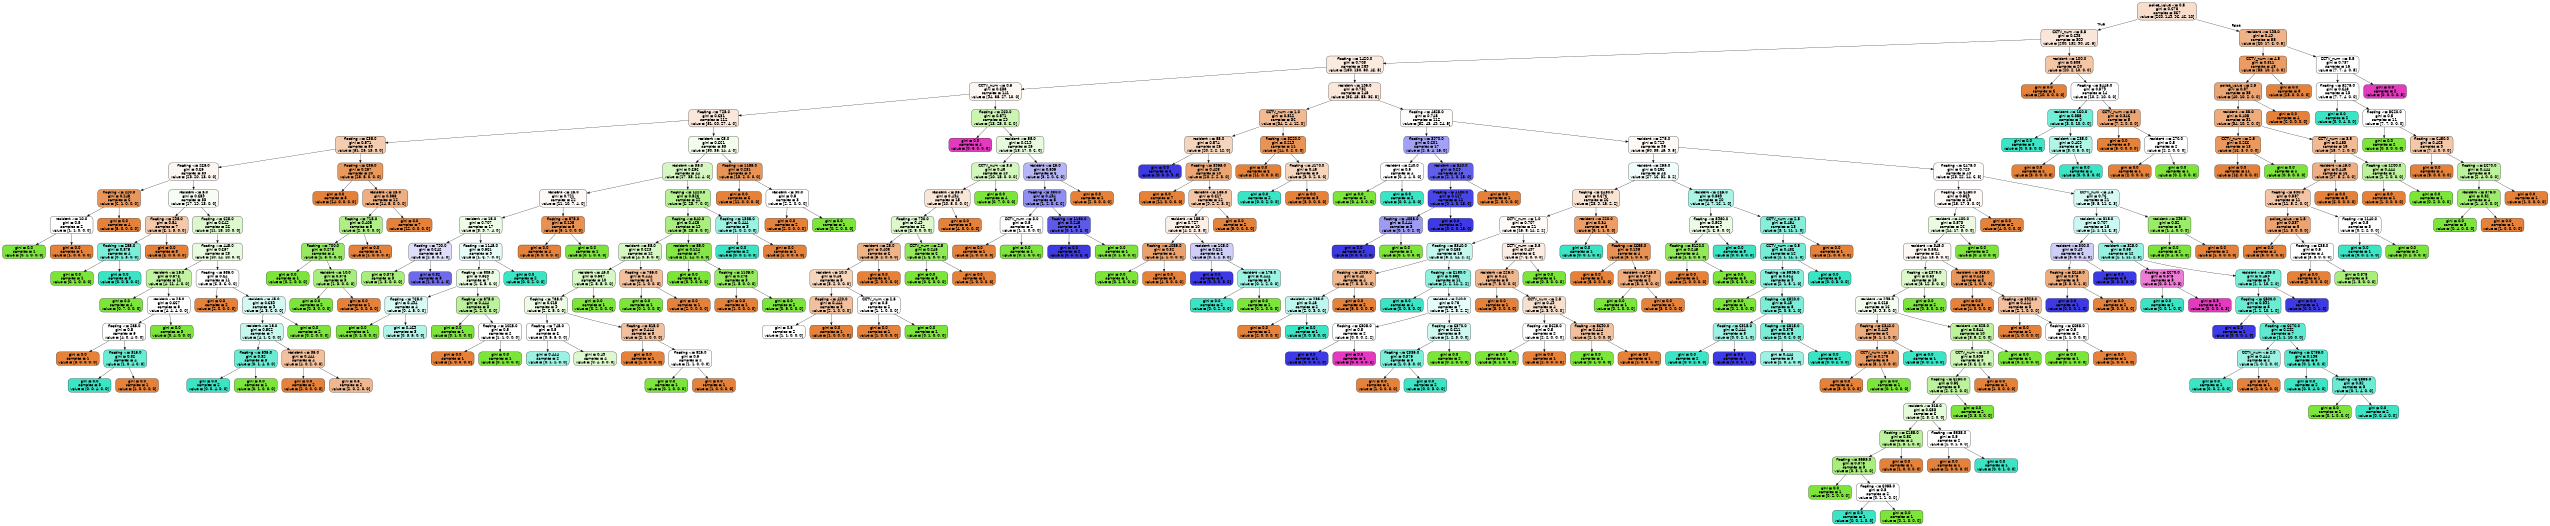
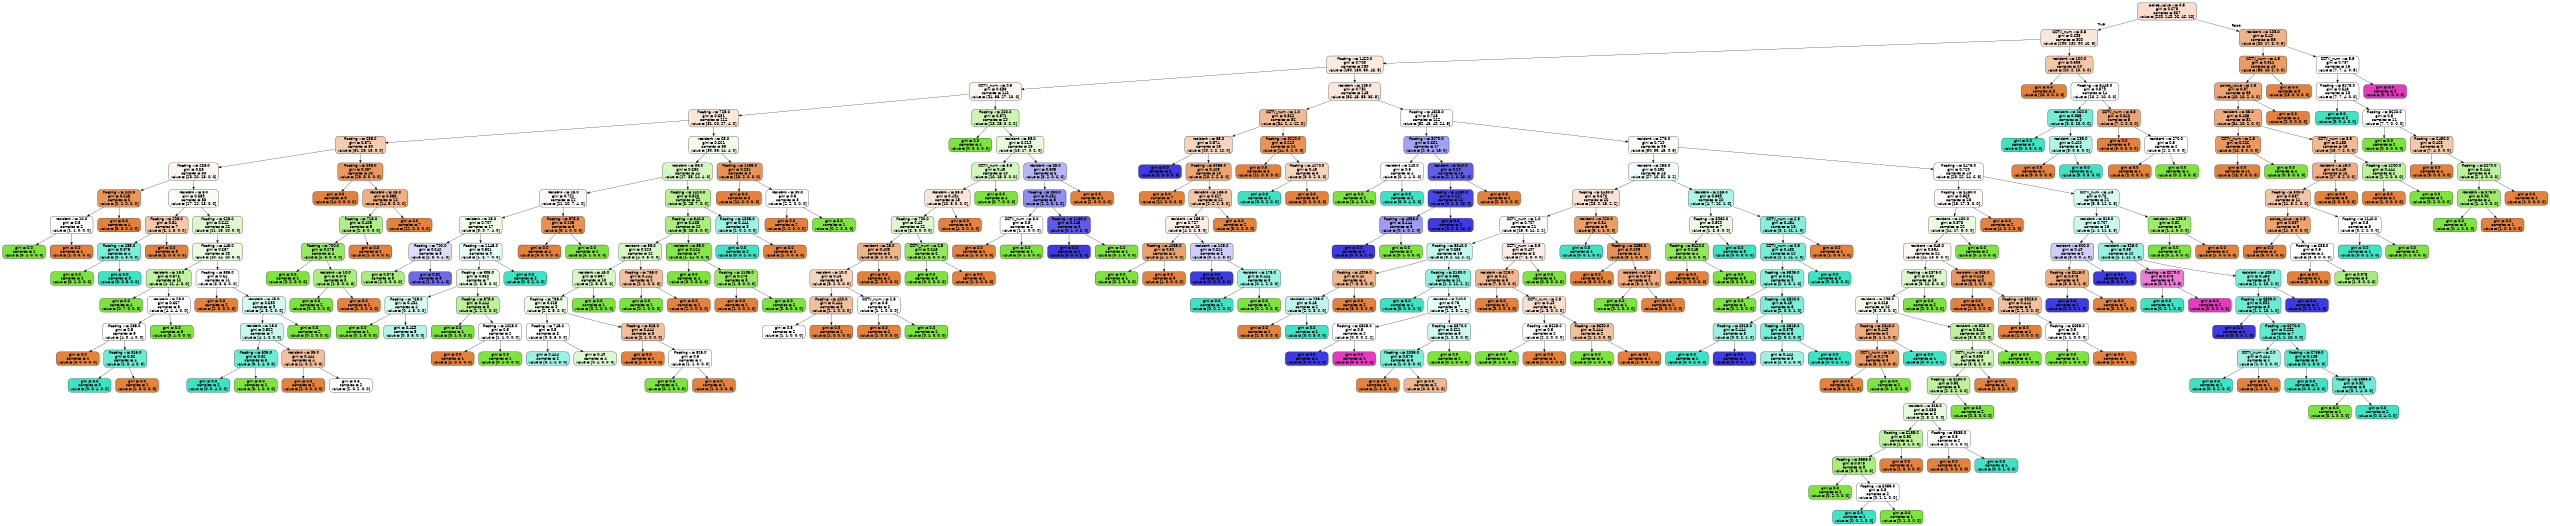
node "gini = 0.0 samples = 4 value = [0, 8, 0, 0, 0]": fillcolor #e539c0 -> #7be539
node "gini = 0.5 samples = 2 value = [2, 0, 2, 0, 0]": fillcolor #f0b78e -> #ffffff
node "gini = 0.0 samples = 2 value = [0, 0, 3, 0, 0]": fillcolor #39e5c5 -> #f0b78e
